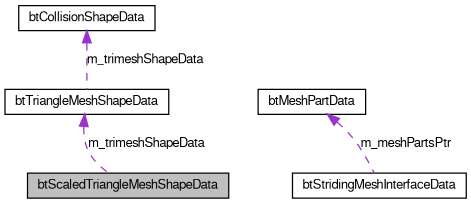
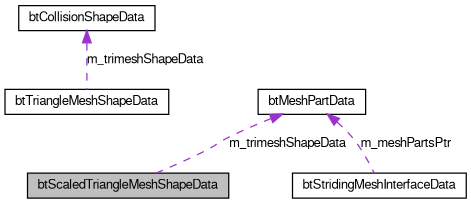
edge "btScaledTriangleMeshShapeData" -> "btTriangleMeshShapeData": now "btScaledTriangleMeshShapeData" -> "btMeshPartData"
